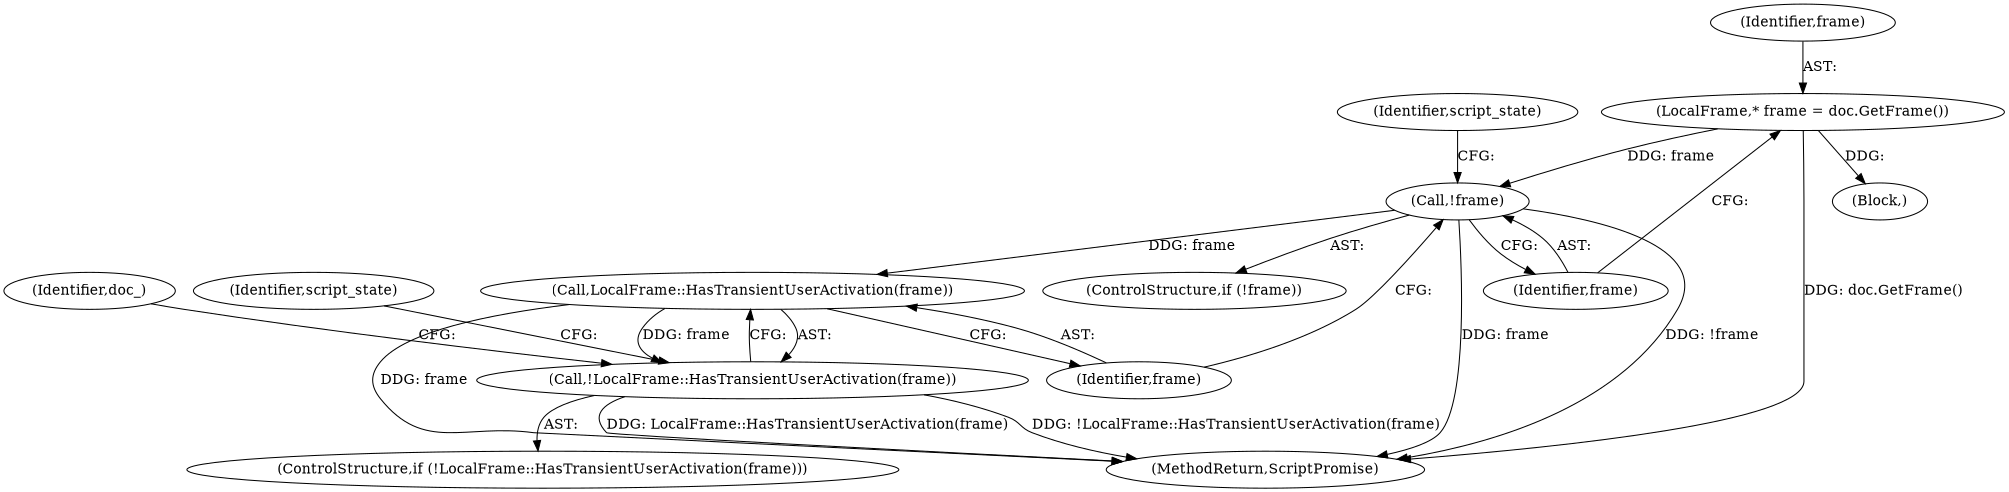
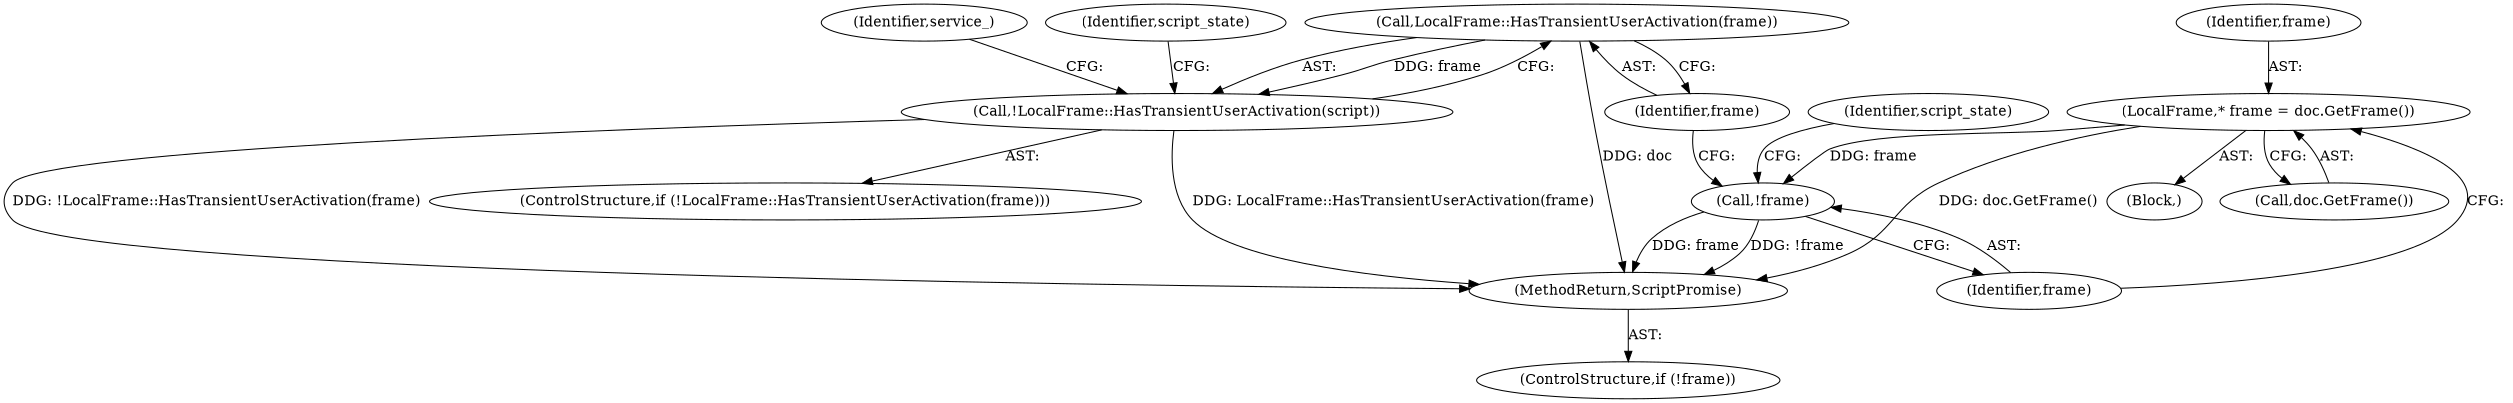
edge "(LocalFrame,* frame = doc.GetFrame())" -> "(Block,)": label "DDG: " -> "AST: "
node "(Call,doc.GetFrame())": added
edge "(Call,!frame)" -> "(ControlStructure,if (!frame))": now "(MethodReturn,ScriptPromise)" -> "(ControlStructure,if (!frame))"
edge "(Call,!frame)" -> "(Call,LocalFrame::HasTransientUserActivation(frame))": removed, label "DDG: frame"
node "(Identifier,doc_)": label "(Identifier,doc_)" -> "(Identifier,service_)"
edge "(Call,LocalFrame::HasTransientUserActivation(frame))" -> "(MethodReturn,ScriptPromise)": label "DDG: frame" -> "DDG: doc"
node "(Call,!LocalFrame::HasTransientUserActivation(frame))": label "(Call,!LocalFrame::HasTransientUserActivation(frame))" -> "(Call,!LocalFrame::HasTransientUserActivation(script))"
